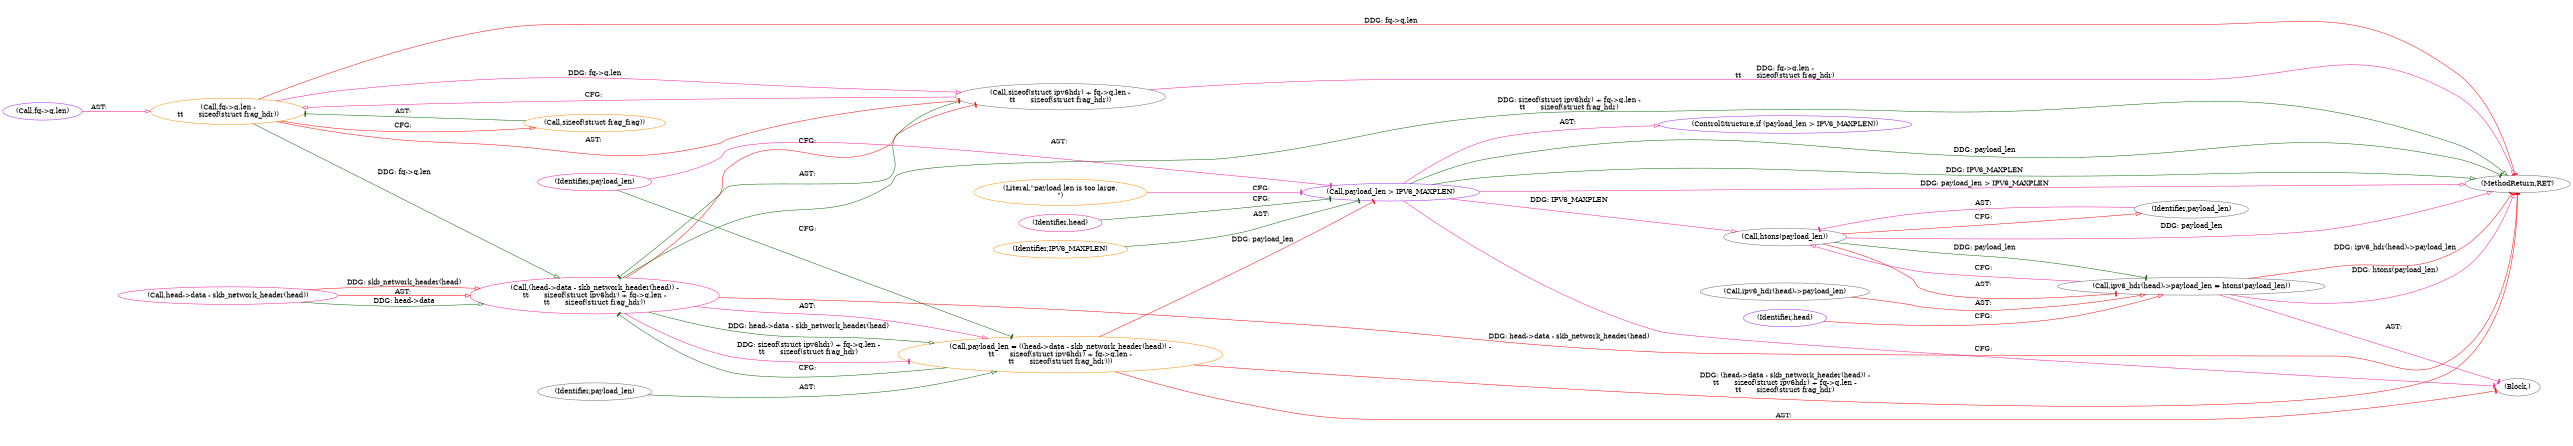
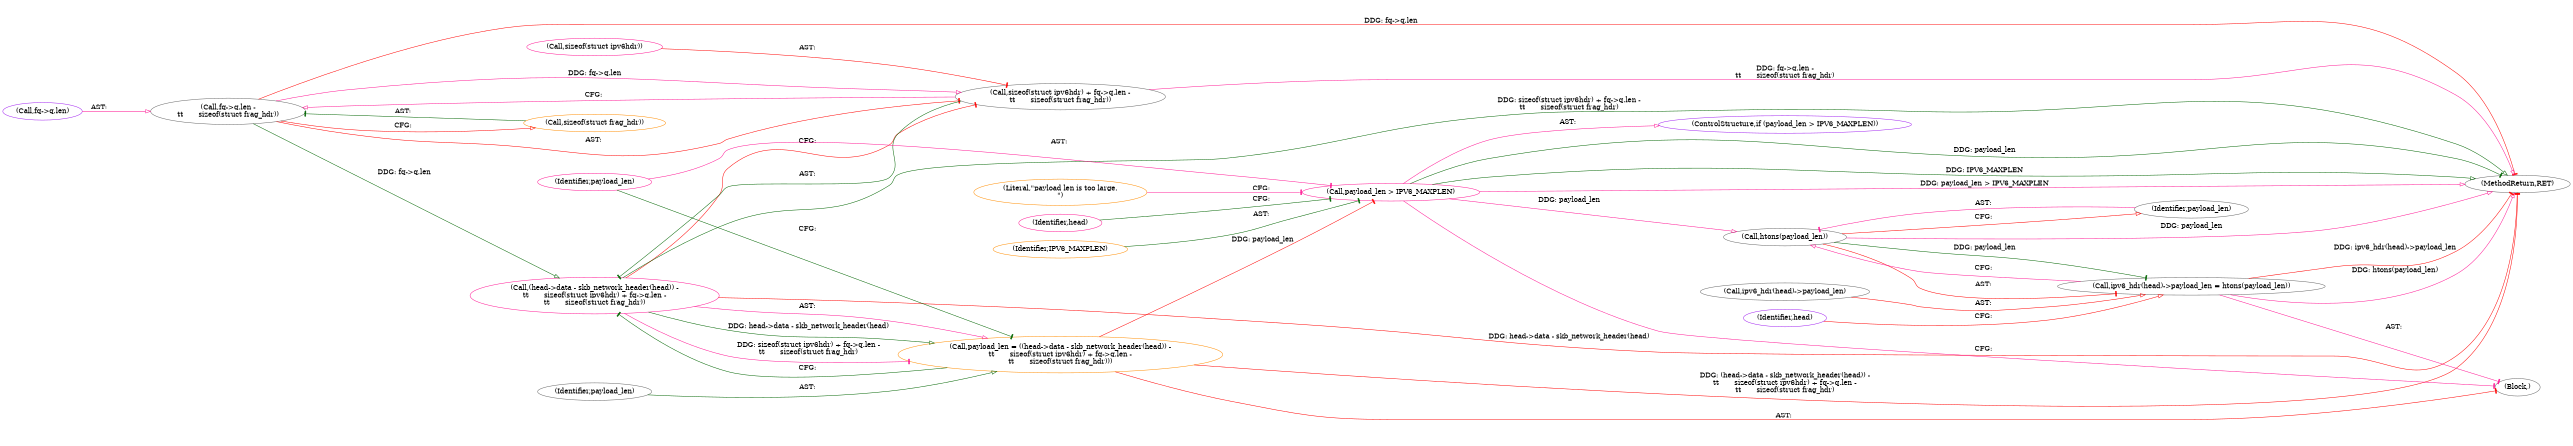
node "(Call,sizeof(struct ipv6hdr))": added
node "(Call,fq->q.len - tt       sizeof(struct frag_hdr))": color darkorange -> gray40
node "(Call,sizeof(struct frag_frag))": label "(Call,sizeof(struct frag_frag))" -> "(Call,sizeof(struct frag_hdr))"
node "(Call,payload_len > IPV6_MAXPLEN)": color purple -> deeppink
edge "(Call,payload_len > IPV6_MAXPLEN)" -> "(Call,htons(payload_len))": label "DDG: IPV6_MAXPLEN" -> "DDG: payload_len"
node "(Call,head->data - skb_network_header(head))": removed
